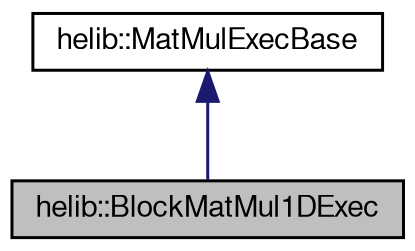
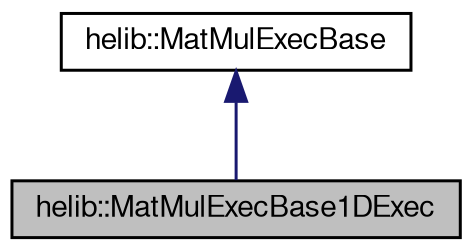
node "helib::BlockMatMul1DExec": label "helib::BlockMatMul1DExec" -> "helib::MatMulExecBase1DExec"
